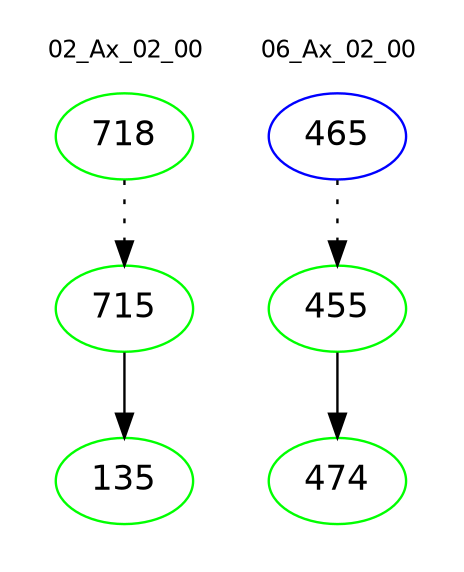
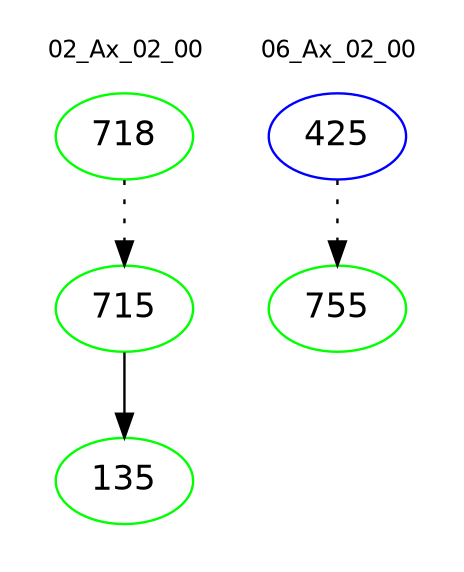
node "465": label "465" -> "425"
node "455": label "455" -> "755"
node "474": removed
